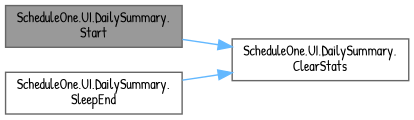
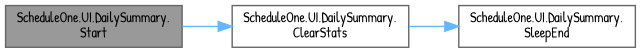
edge "ScheduleOne.UI.DailySummary. SleepEnd" -> "ScheduleOne.UI.DailySummary. ClearStats": reversed
